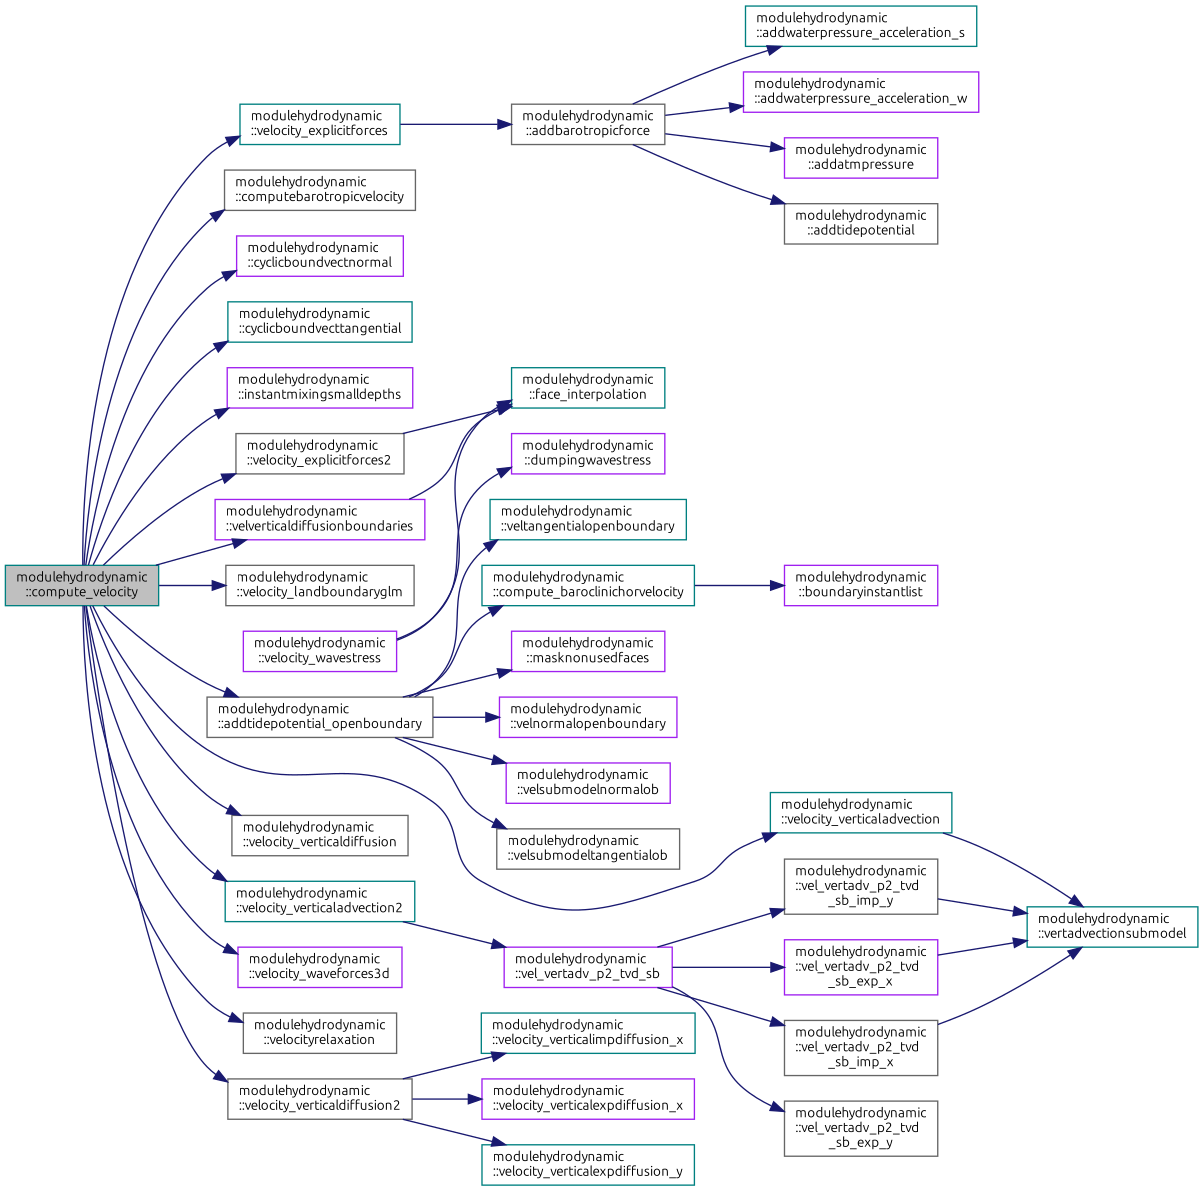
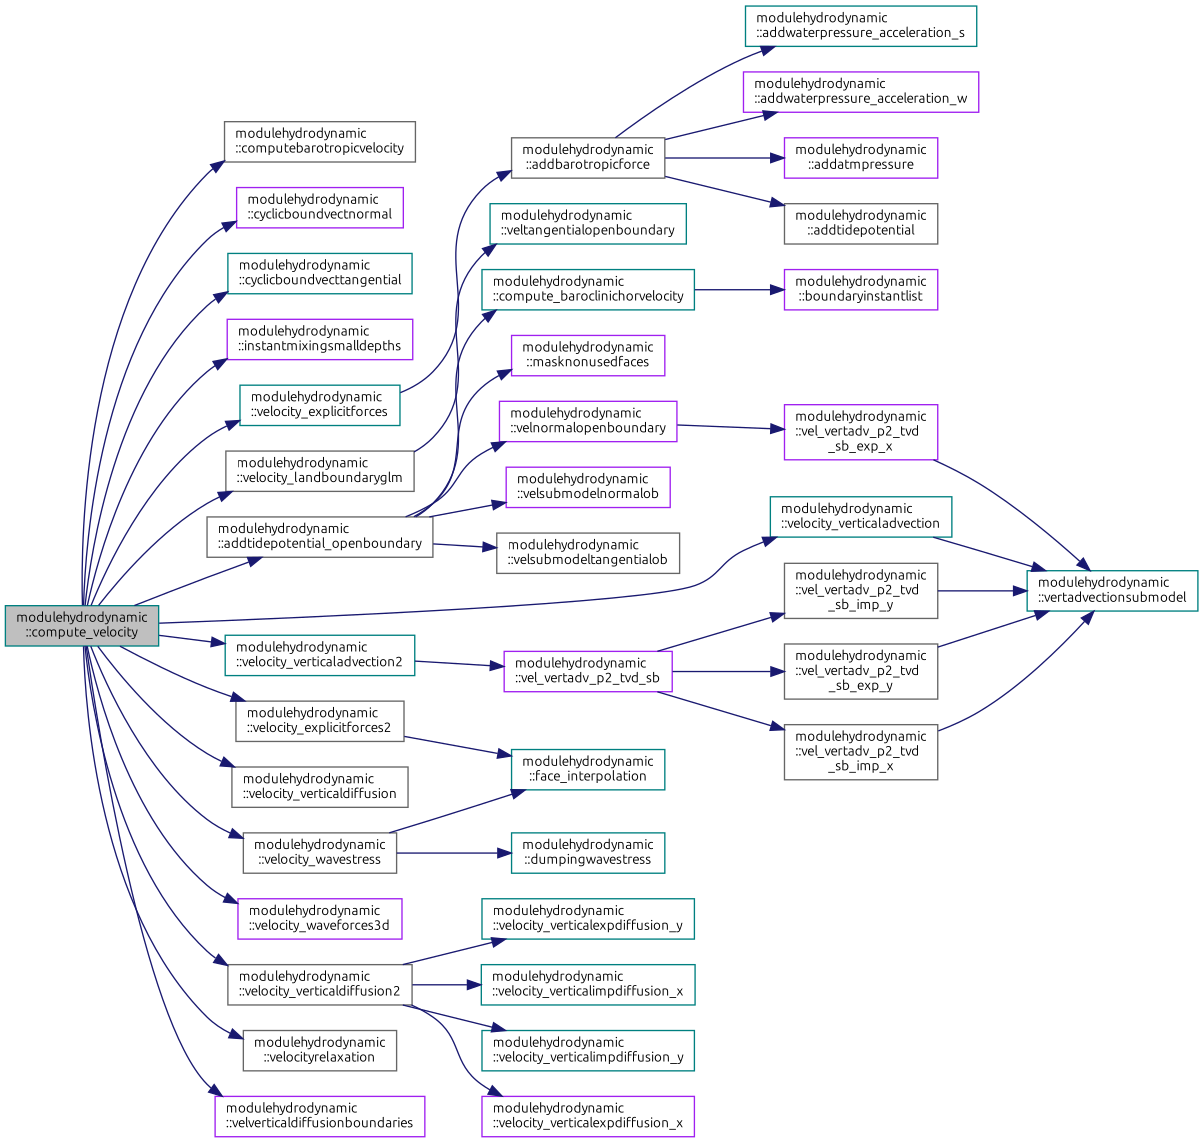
node "modulehydrodynamic ::dumpingwavestress": color purple -> teal
edge "modulehydrodynamic ::velverticaldiffusionboundaries" -> "modulehydrodynamic ::face_interpolation": removed
edge "modulehydrodynamic ::addtidepotential_openboundary" -> "modulehydrodynamic ::veltangentialopenboundary": now "modulehydrodynamic ::velocity_landboundaryglm" -> "modulehydrodynamic ::veltangentialopenboundary"
edge "modulehydrodynamic ::vel_vertadv_p2_tvd _sb_exp_y" -> "modulehydrodynamic ::vertadvectionsubmodel": added
node "modulehydrodynamic ::velocity_wavestress": color purple -> gray40
edge "modulehydrodynamic ::compute_velocity" -> "modulehydrodynamic ::velocity_wavestress": added
edge "modulehydrodynamic ::vel_vertadv_p2_tvd_sb" -> "modulehydrodynamic ::vel_vertadv_p2_tvd _sb_exp_x": now "modulehydrodynamic ::velnormalopenboundary" -> "modulehydrodynamic ::vel_vertadv_p2_tvd _sb_exp_x"
node "modulehydrodynamic ::velocity_verticalimpdiffusion_y": added
